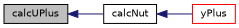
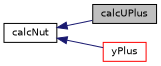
edge "calcNut" -> "calcUPlus": reversed
